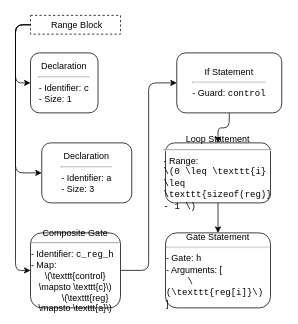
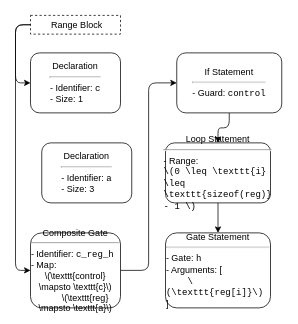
node "Declaration - Identifier: c - Size: 1": size 68x60 -> 90x60
edge "Range Block" -> "Declaration - Identifier: a - Size: 3": removed
